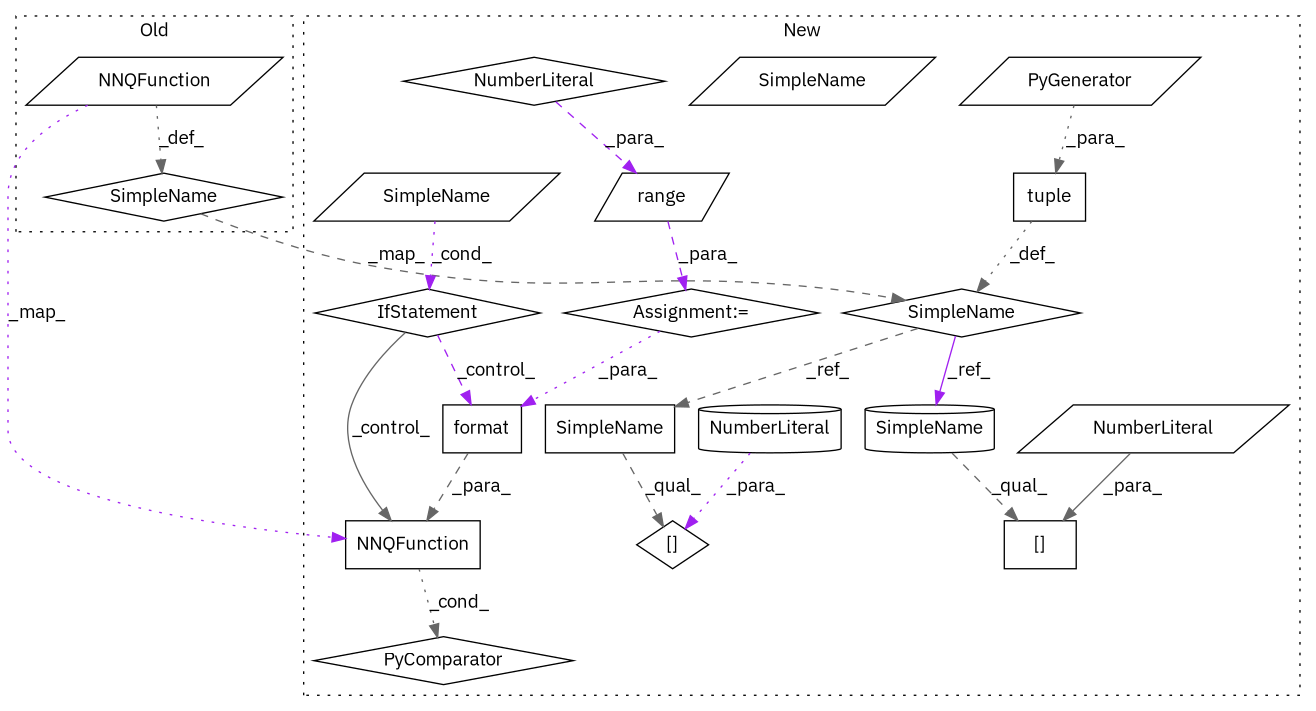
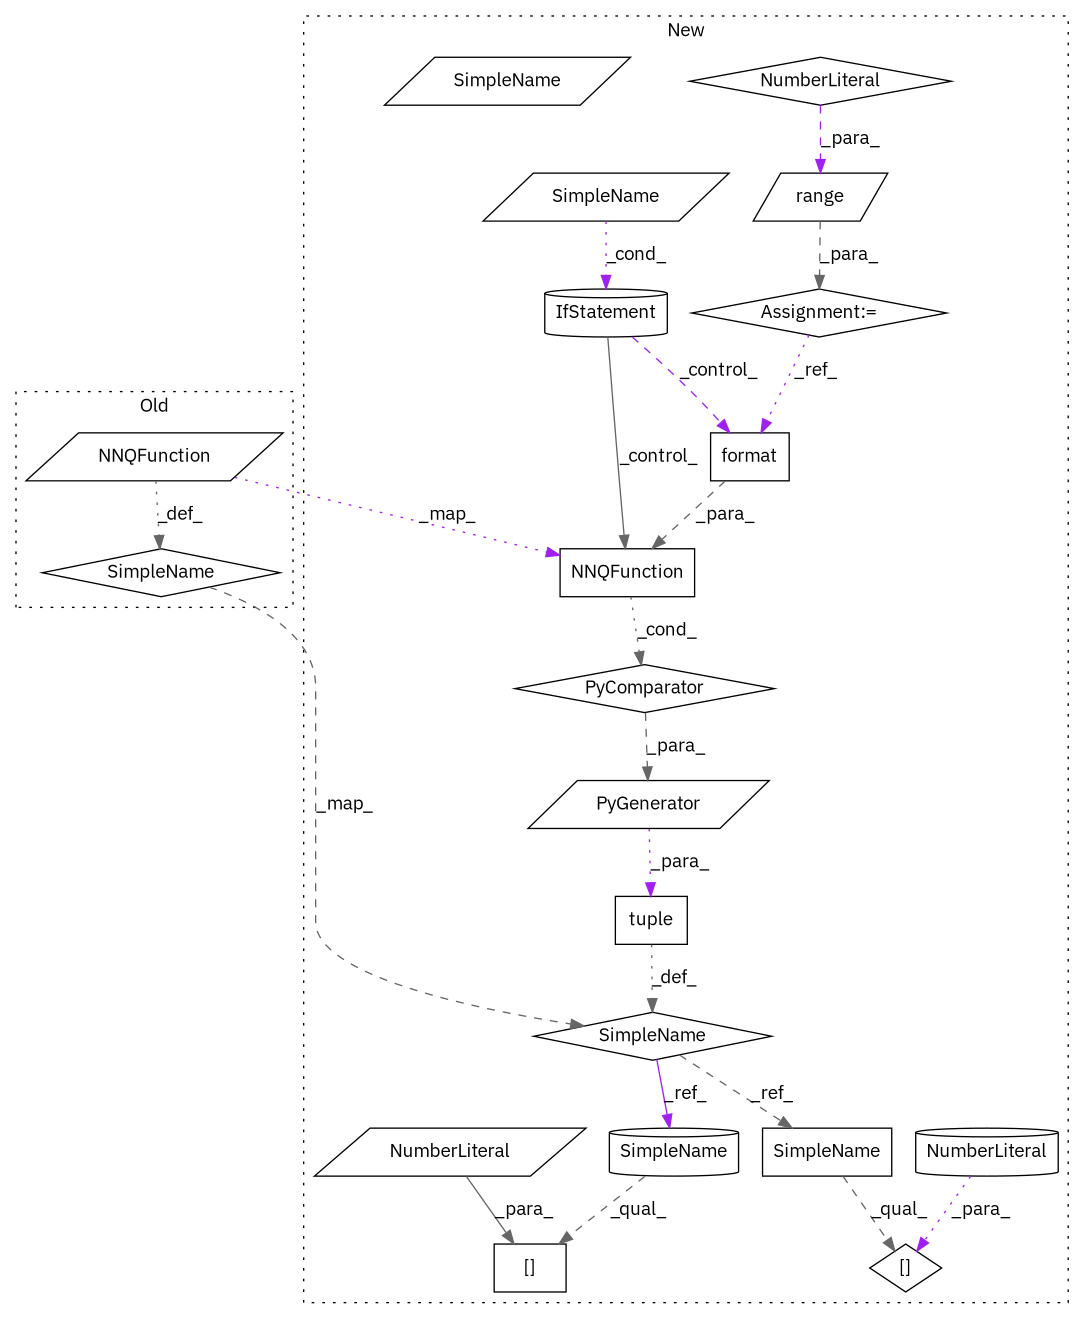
edge "PyGenerator" -> "tuple": color gray40 -> purple
edge "range" -> "Assignment:=": color purple -> gray40
node "IfStatement": shape diamond -> cylinder
edge "Assignment:=" -> "format": label "_para_" -> "_ref_"
edge "PyComparator" -> "PyGenerator": added, label "_para_"
